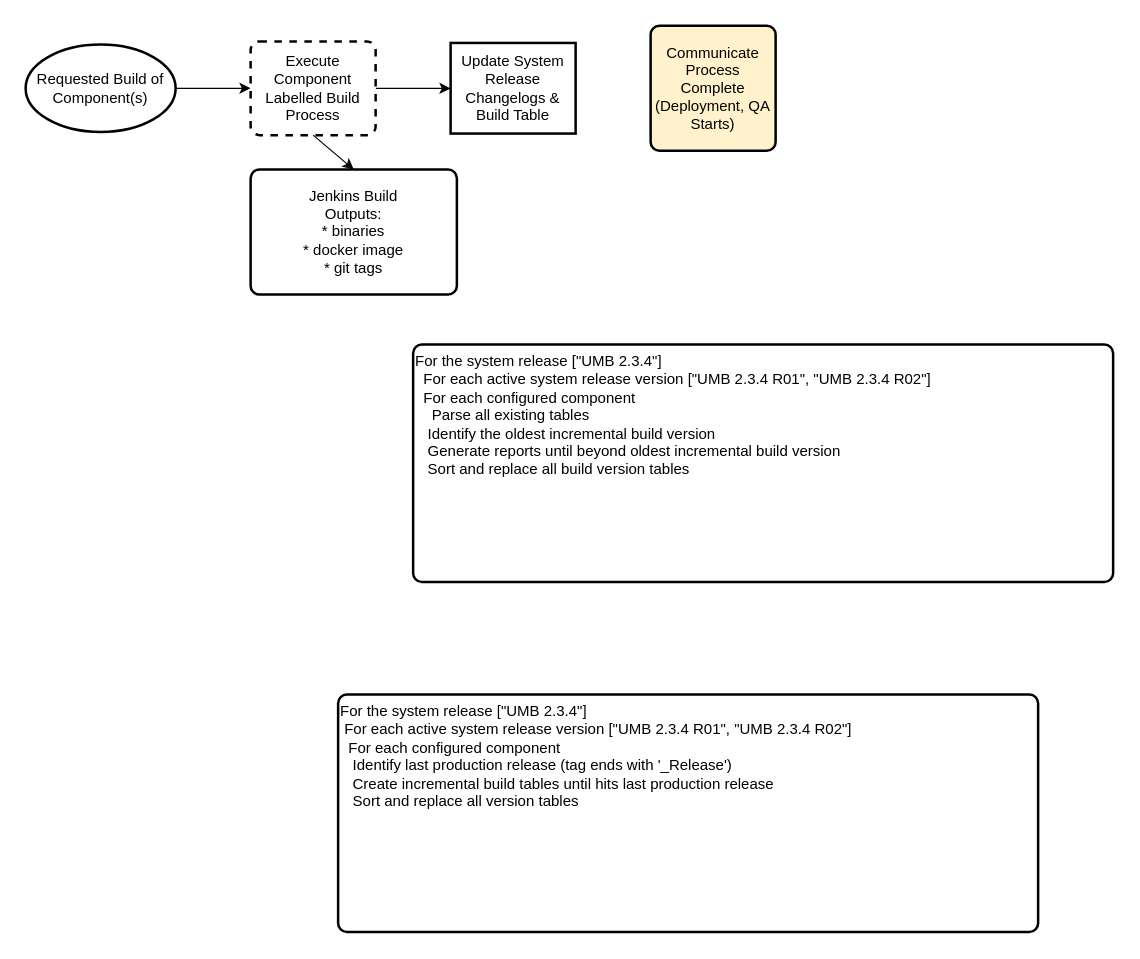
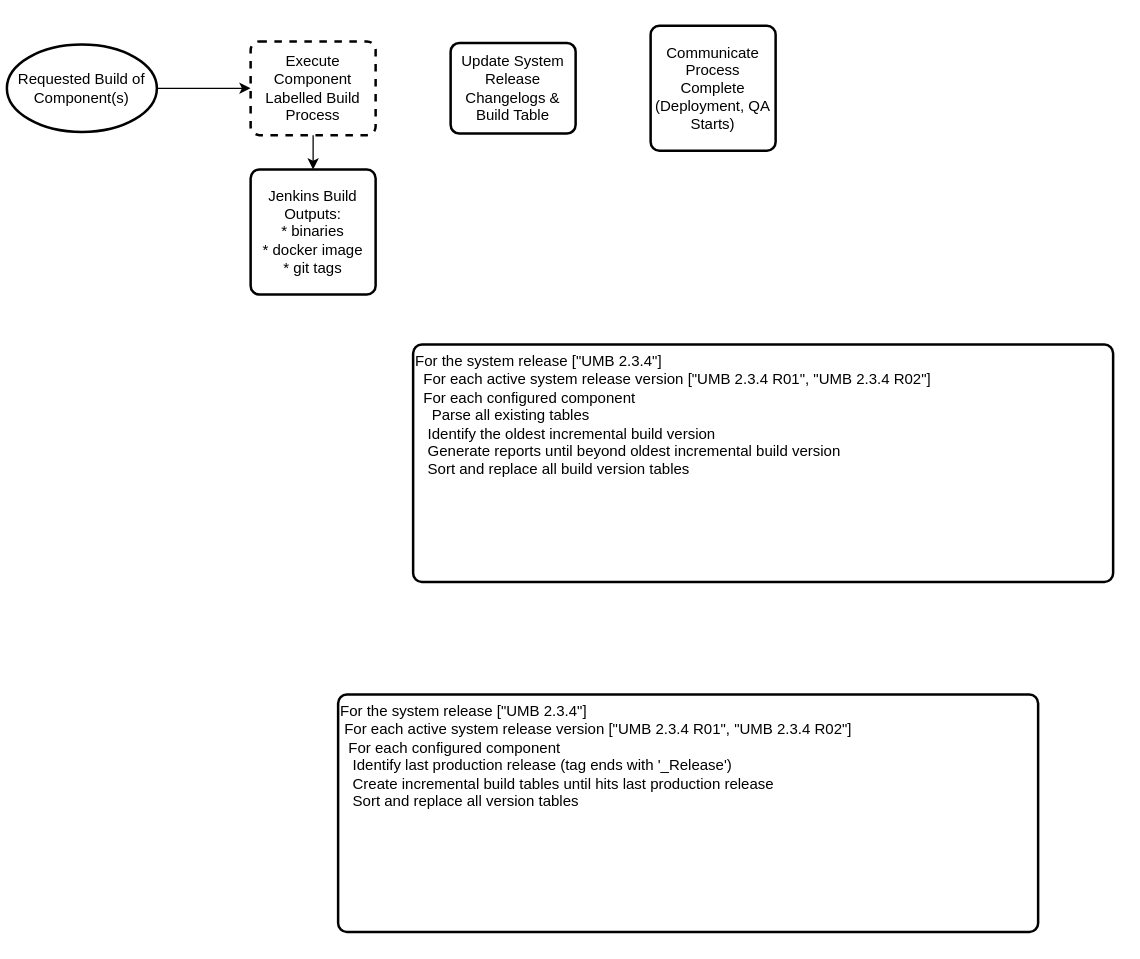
node "Requested Build of Component(s)": moved (101, 88) -> (82, 88)
edge "Execute Component Labelled Build Process" -> "Update System Release Changelogs & Build Table": removed
node "Update System Release Changelogs & Build Table": shape rectangle -> rounded rectangle
node "Communicate Process Complete (Deployment, QA Starts)": fillcolor #fff2cc -> #ffffff
node "Jenkins Build Outputs: * binaries * docker image * git tags": size 206x125 -> 125x125
